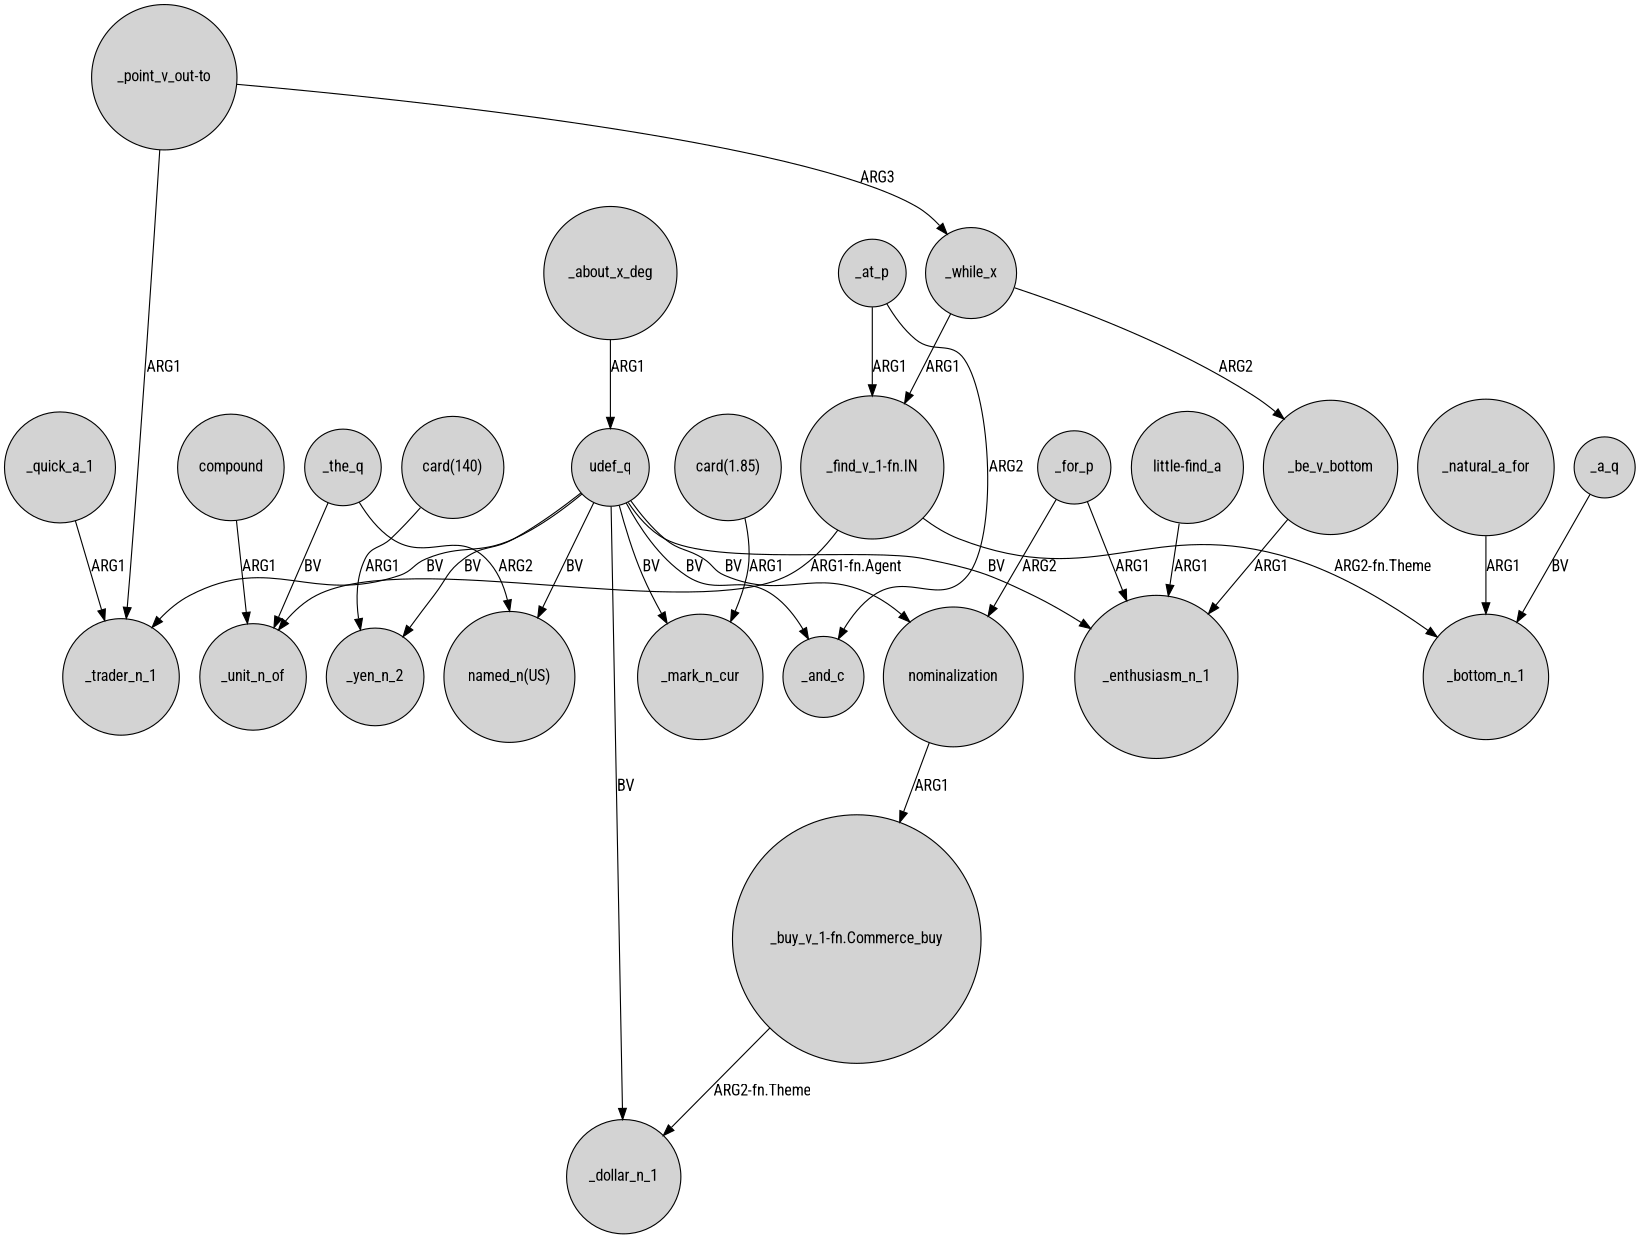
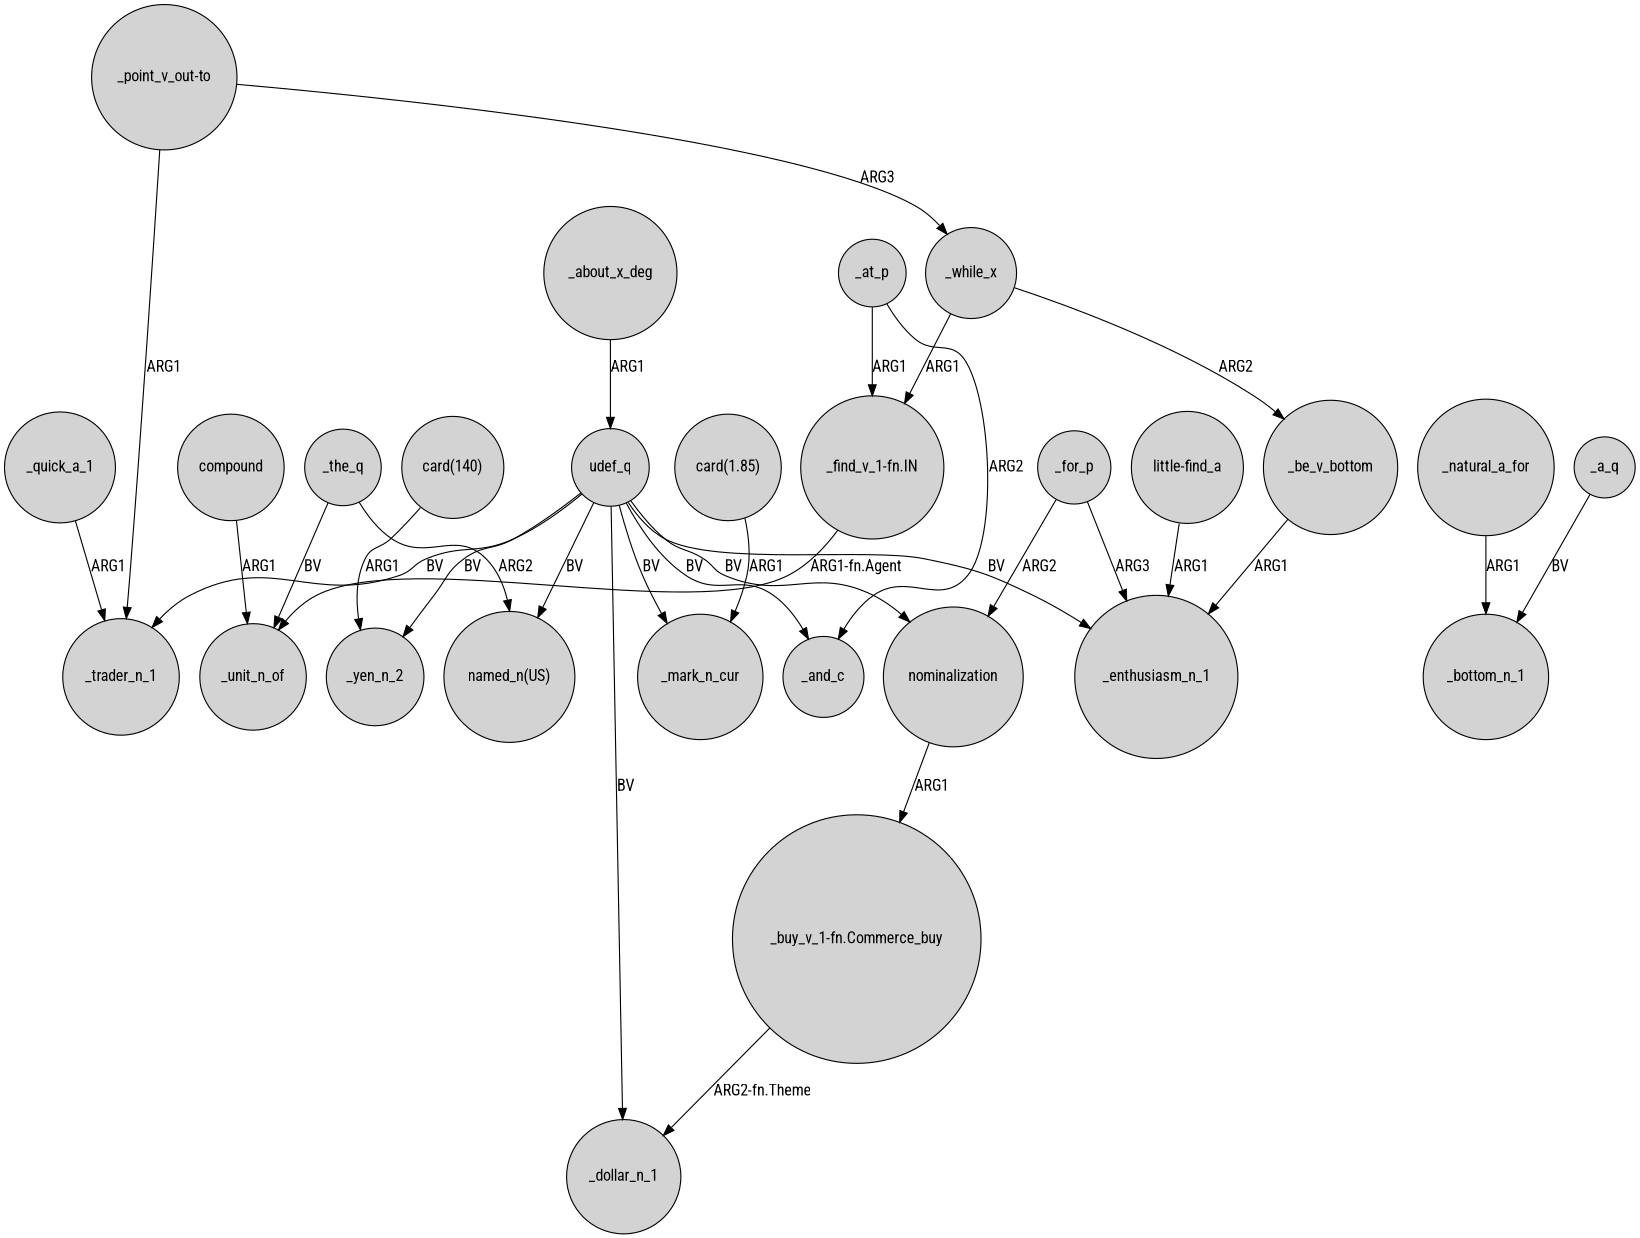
edge "_find_v_1-fn.IN" -> "_bottom_n_1": removed, label "ARG2-fn.Theme"
edge "_for_p" -> "_enthusiasm_n_1": label "ARG1" -> "ARG3"
